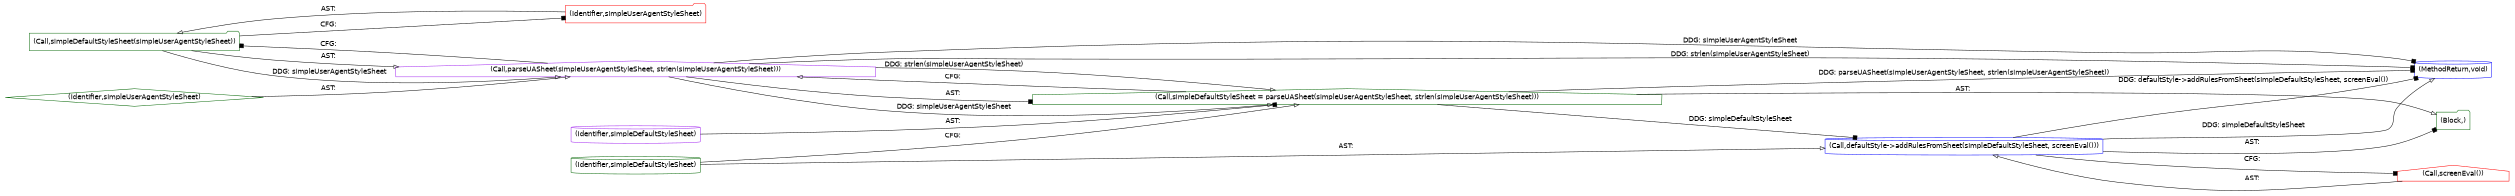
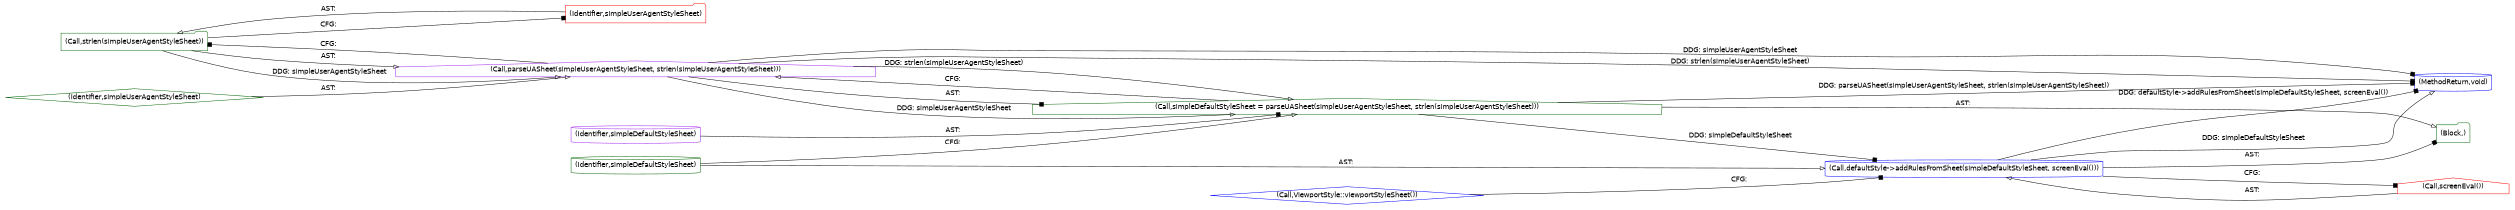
node "(Call,simpleDefaultStyleSheet(simpleUserAgentStyleSheet))": label "(Call,simpleDefaultStyleSheet(simpleUserAgentStyleSheet))" -> "(Call,strlen(simpleUserAgentStyleSheet))"
node "(Call,ViewportStyle::viewportStyleSheet())": added
